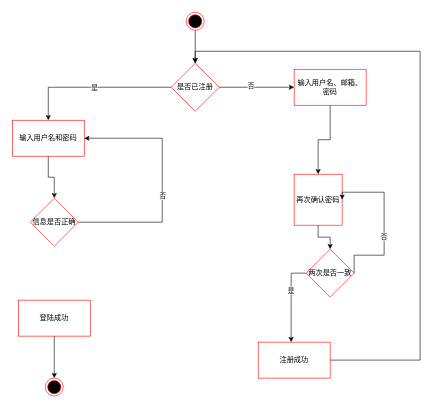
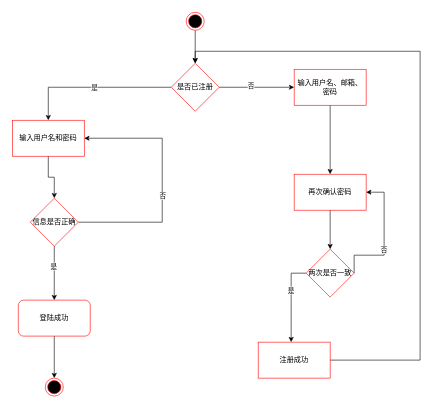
node "再次确认密码": size 48x51 -> 72x36
edge "信息是否正确" -> "登陆成功": added, label "是"
node "登陆成功": shape rectangle -> rounded rectangle
